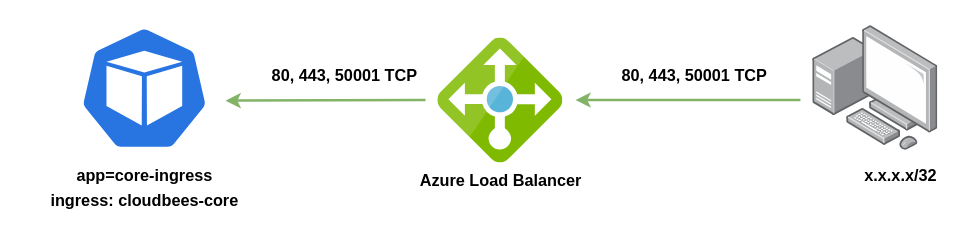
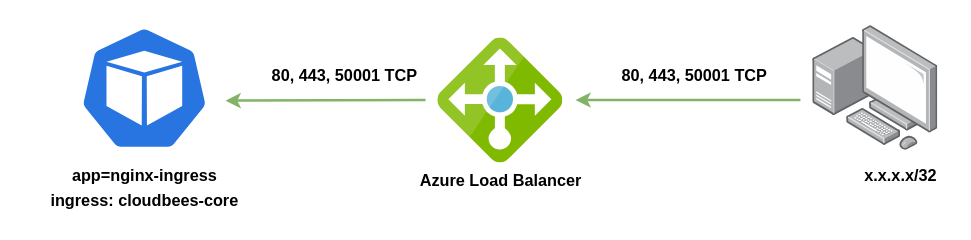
node "app=core-ingress": label "app=core-ingress" -> "app=nginx-ingress"
